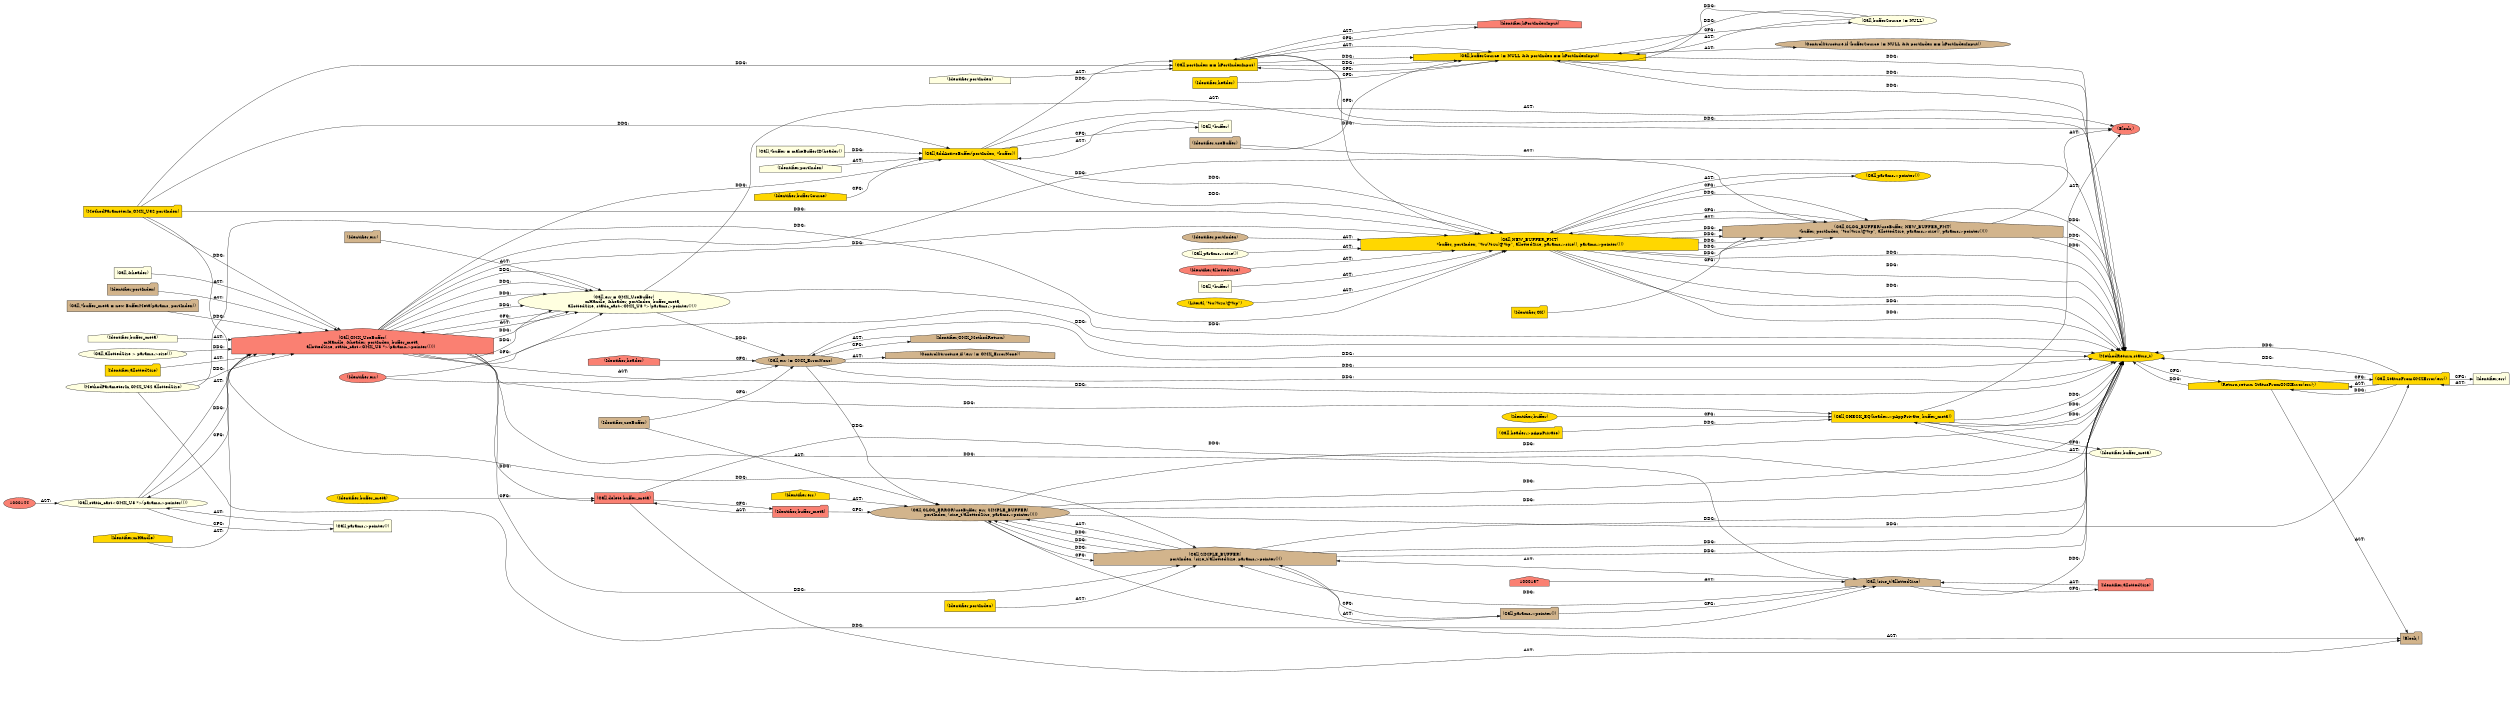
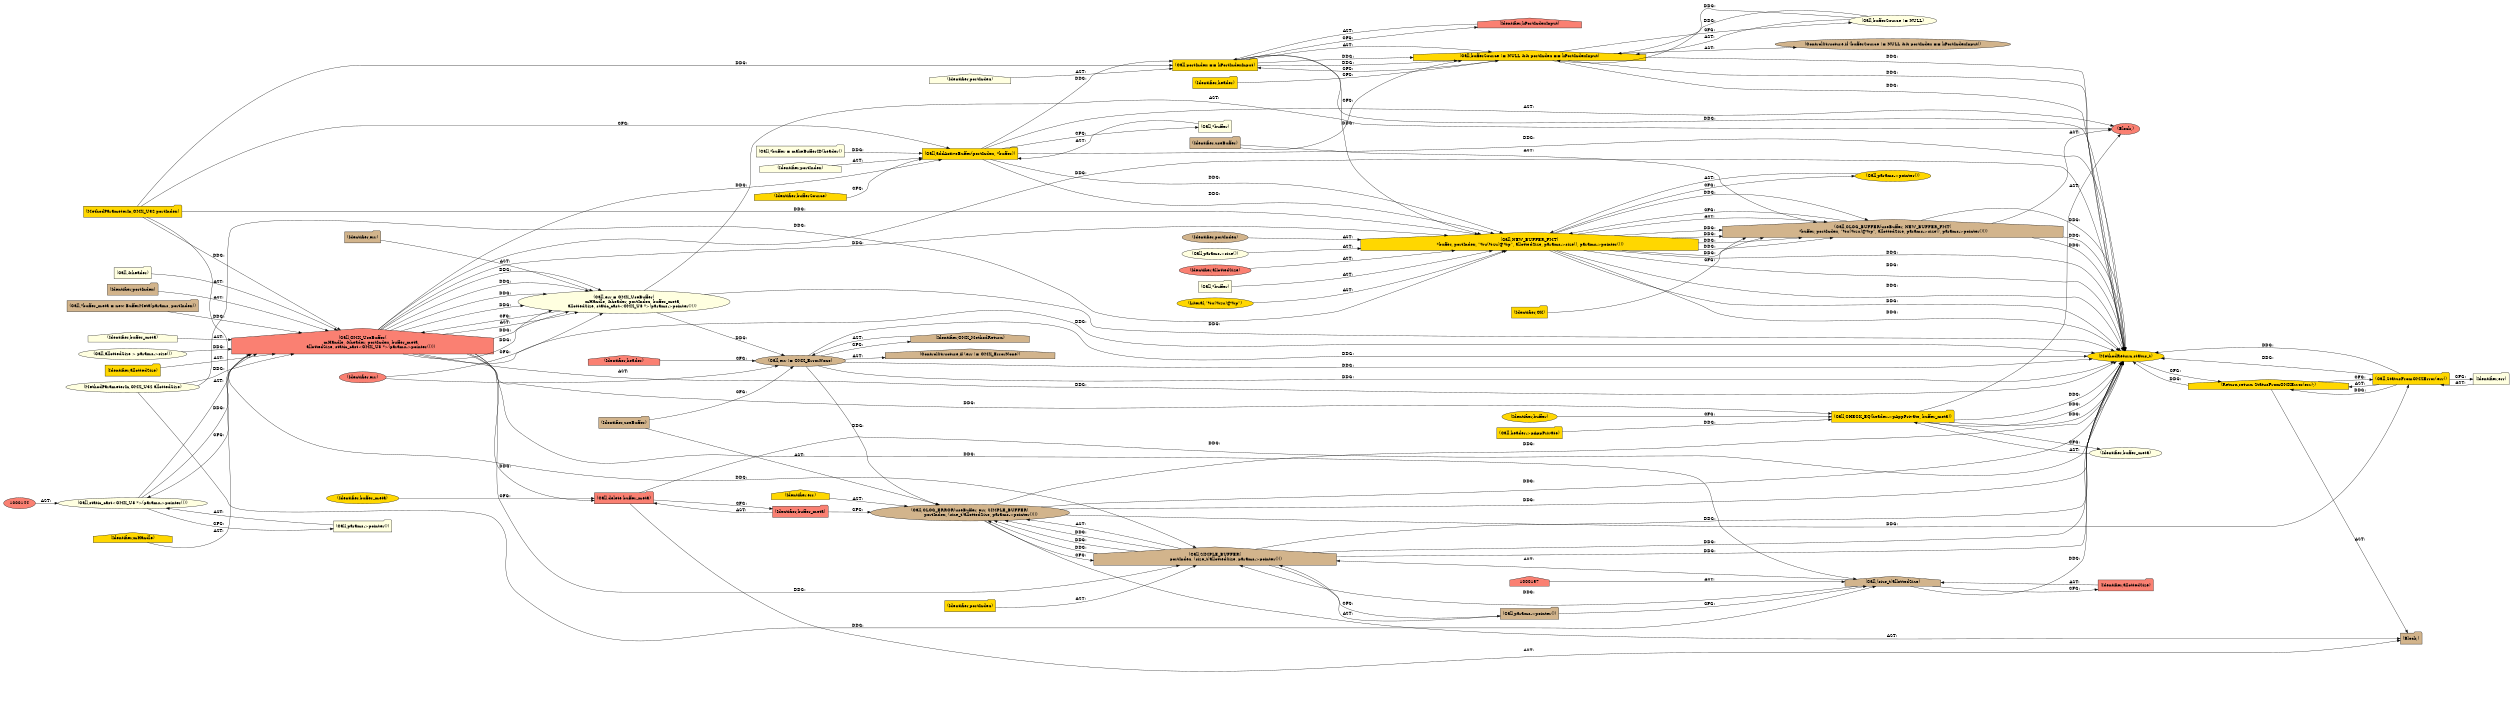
edge "(MethodParameterIn,OMX_U32 portIndex)" -> "(Call,addActiveBuffer(portIndex, *buffer))": label "DDG: " -> "CFG: "
edge "(Call,addActiveBuffer(portIndex, *buffer))" -> "(MethodReturn,status_t)": added, label "DDG:"
